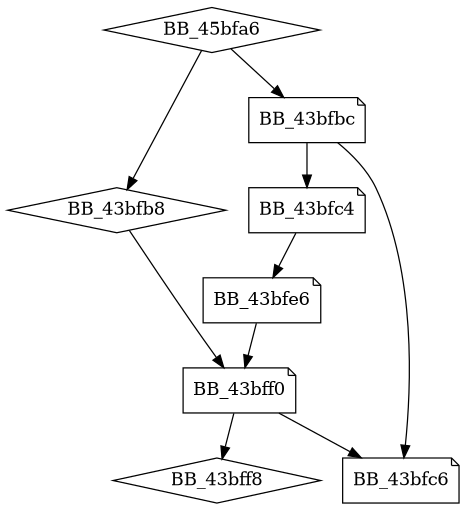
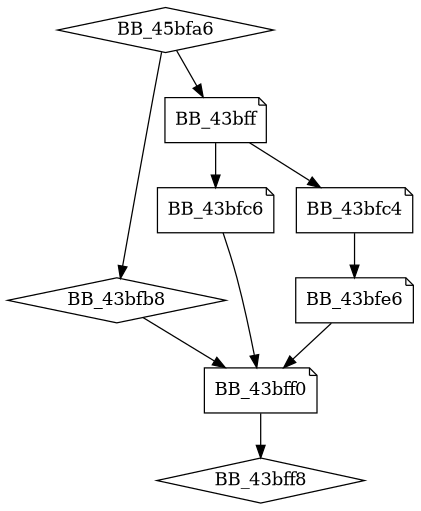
node "BB_43bfbc": label "BB_43bfbc" -> "BB_43bff"
edge "BB_43bff0" -> "BB_43bfc6": reversed
